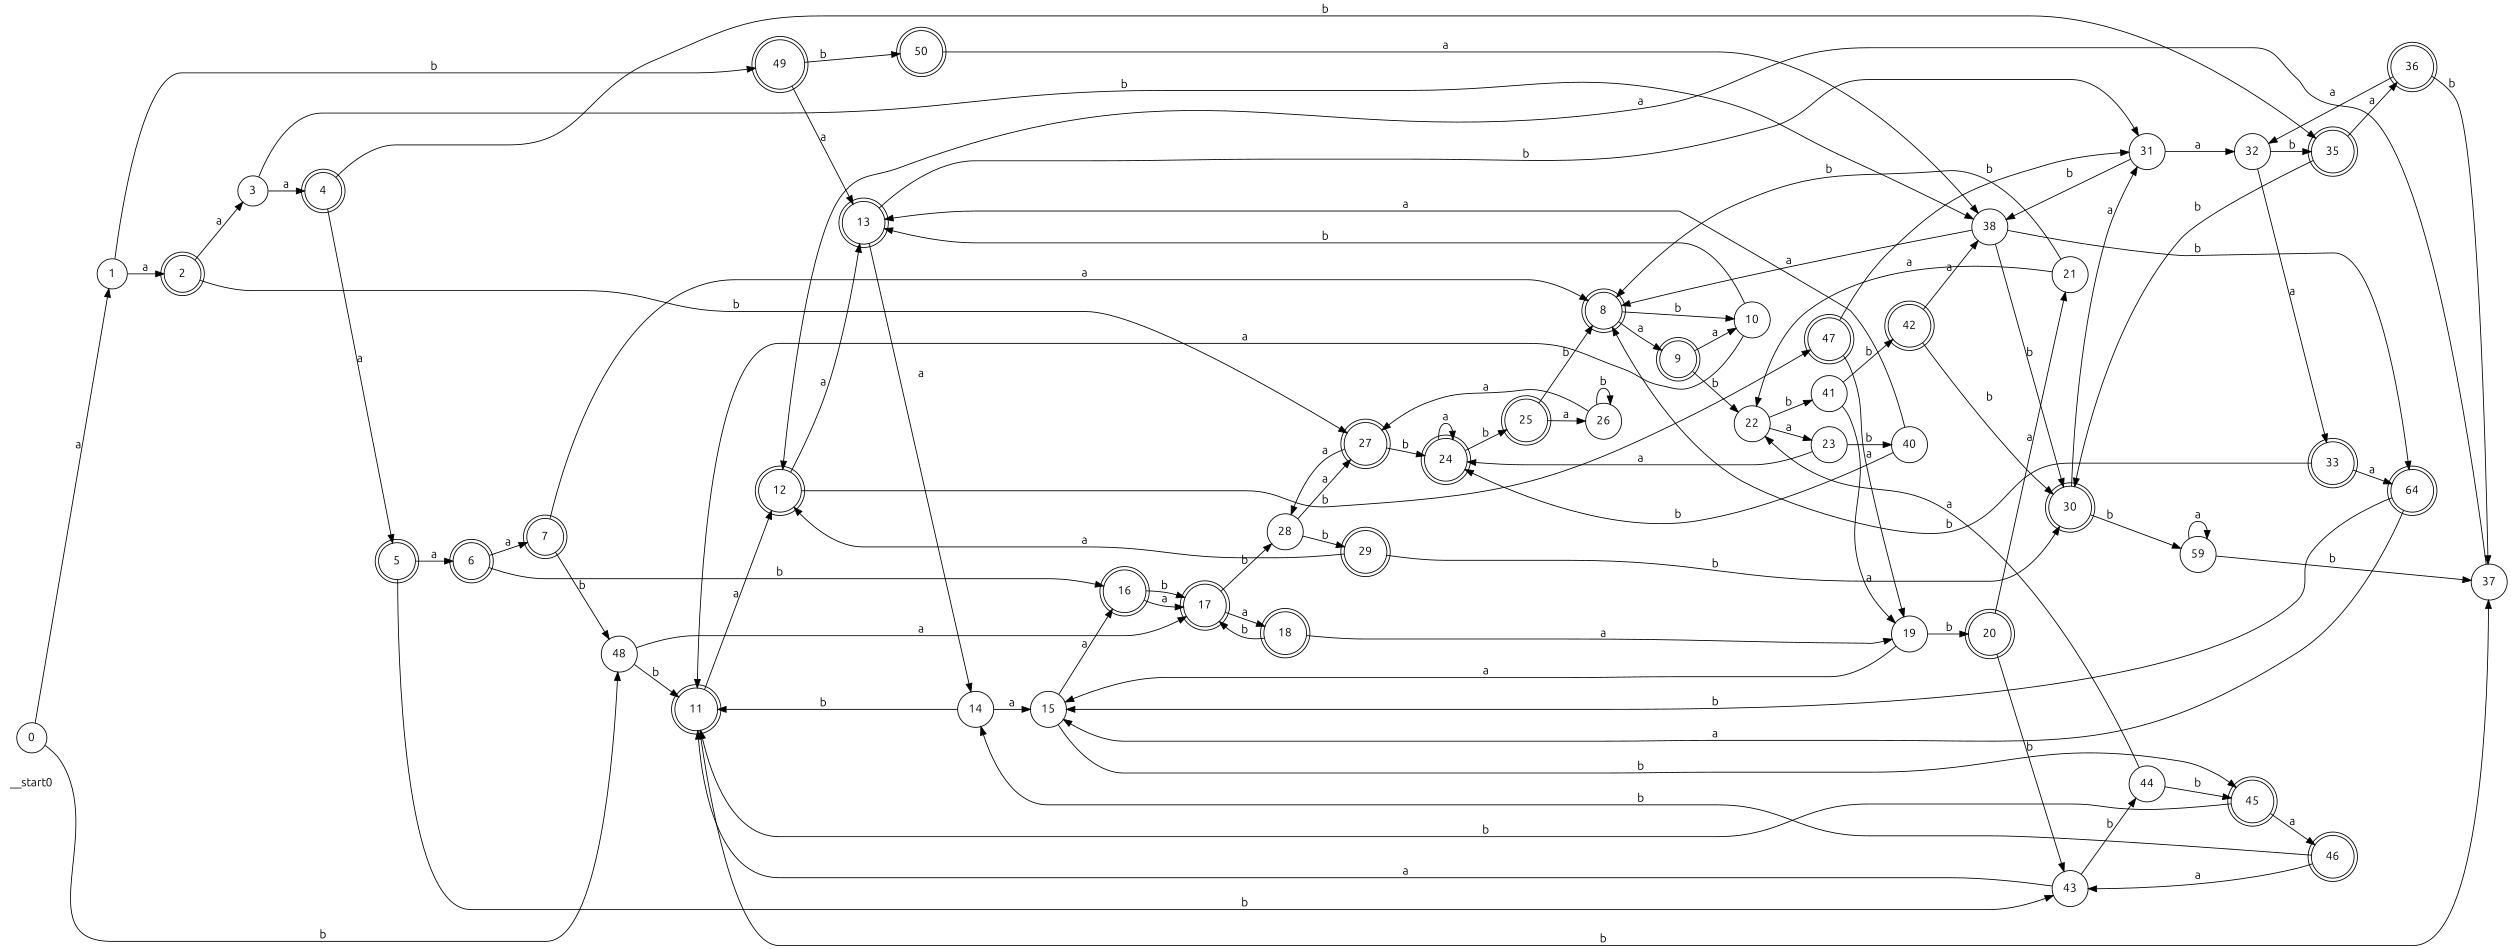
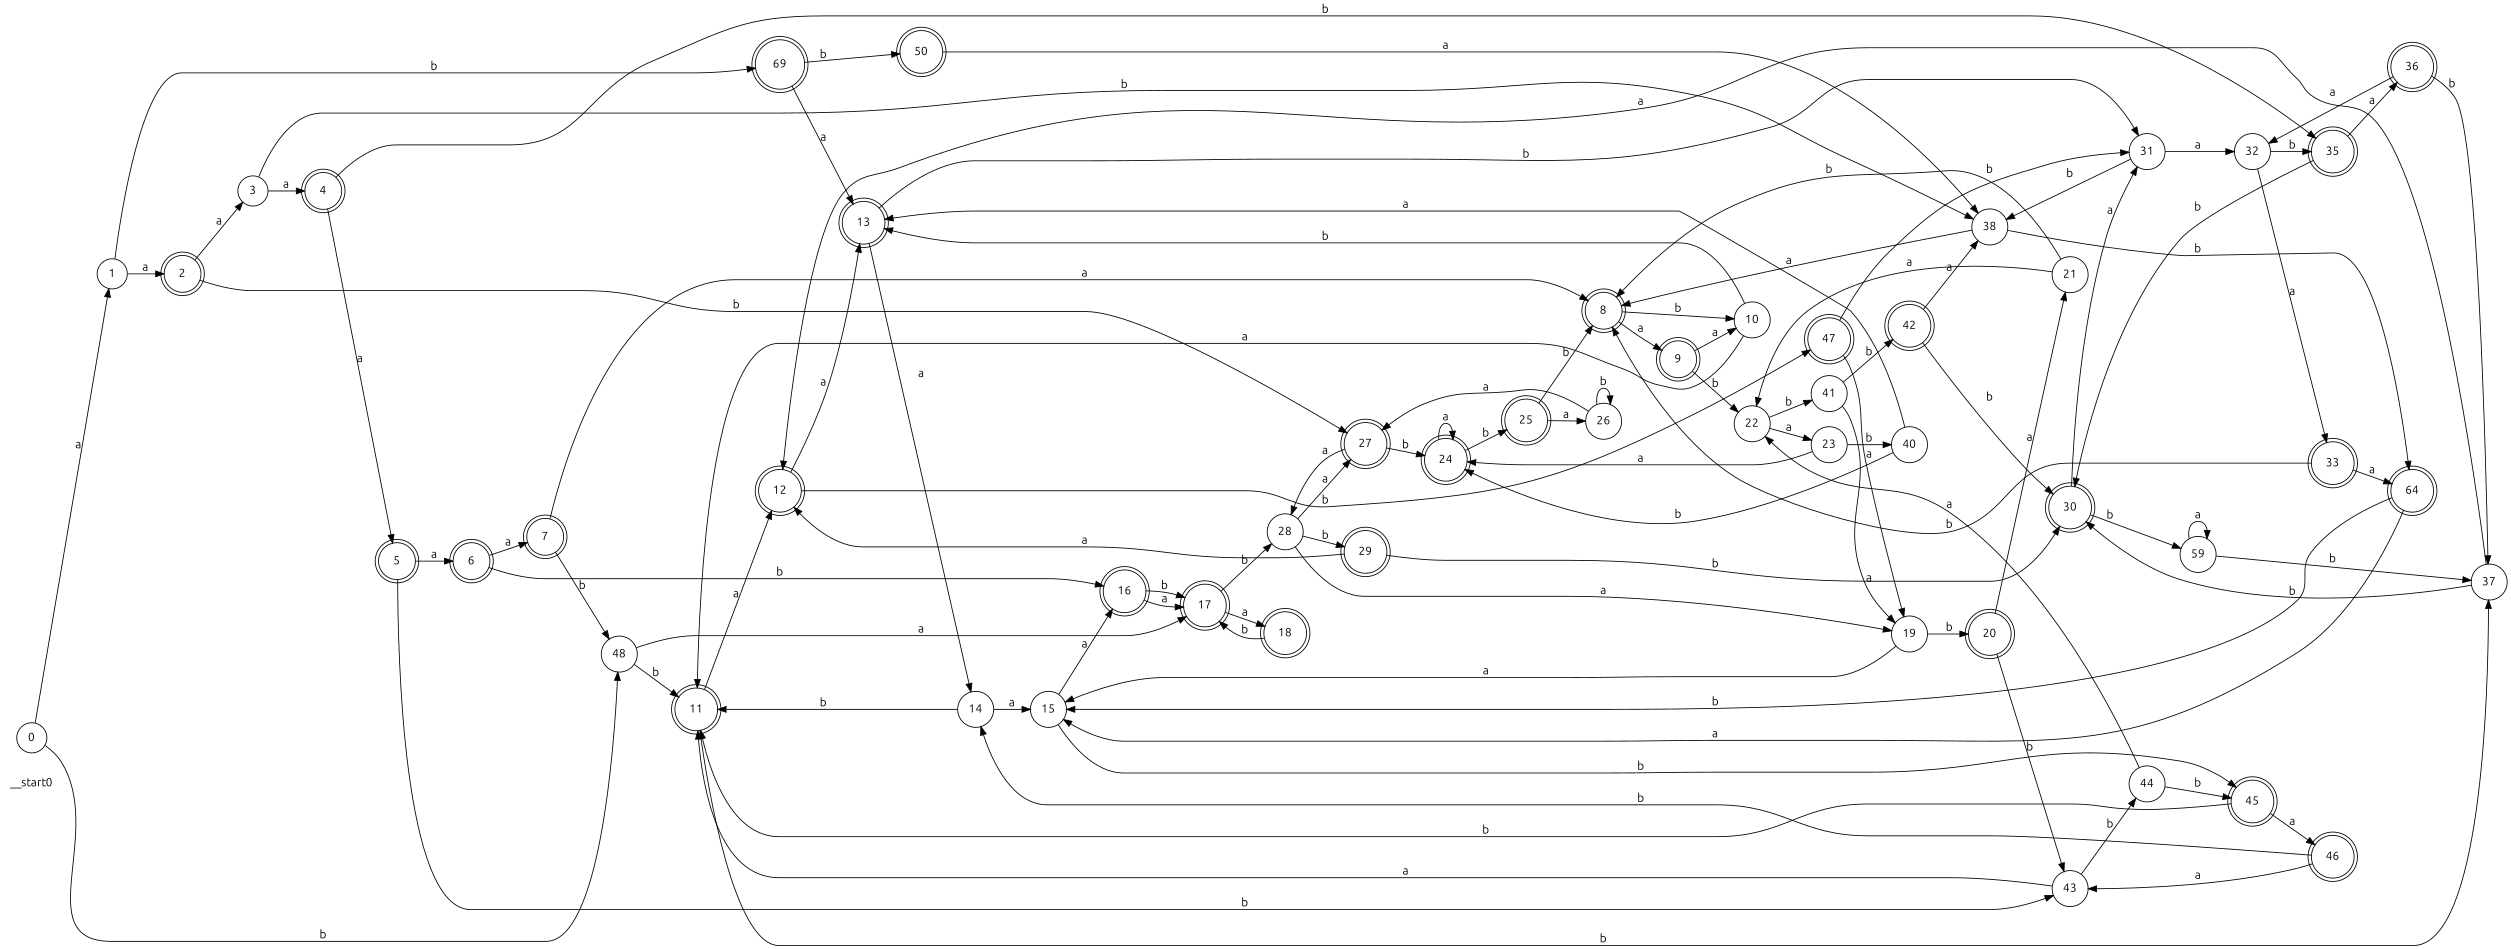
node "49": label "49" -> "69"
edge "38" -> "30": now "37" -> "30"
edge "18" -> "19": now "28" -> "19"
